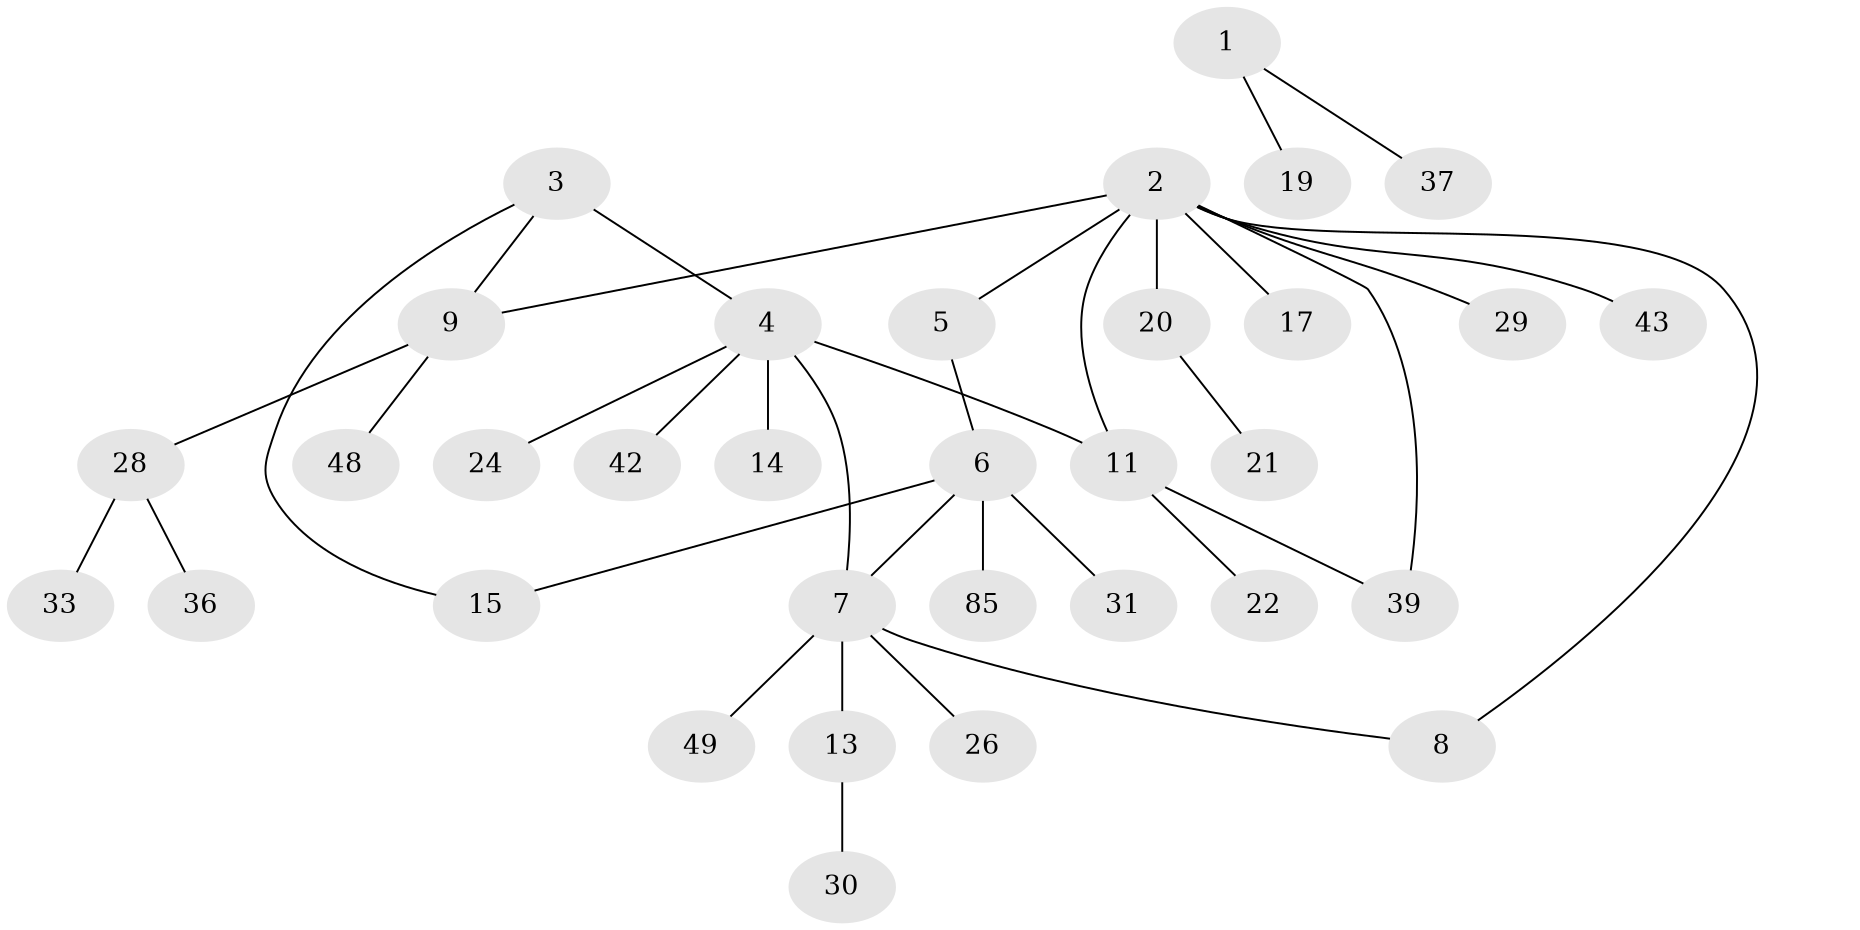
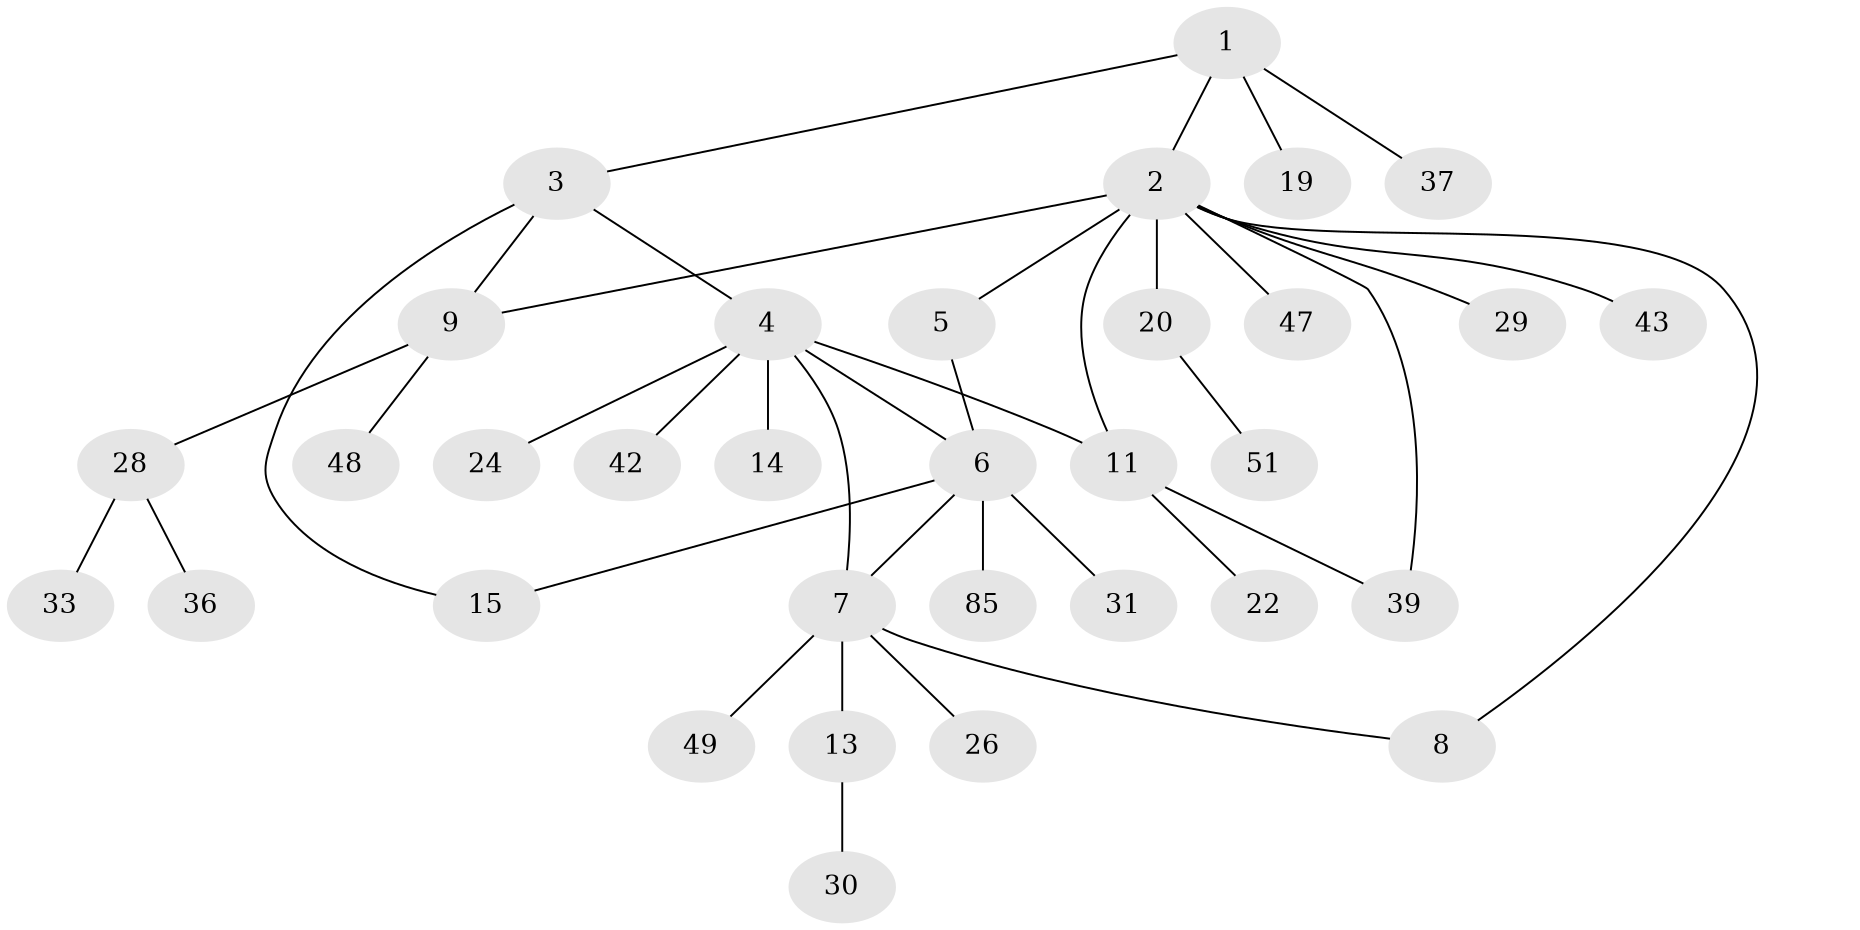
edge "1" -- "3": added
edge "1" -- "2": added
node "17": label "17" -> "47"
edge "4" -- "6": added
node "21": label "21" -> "51"
